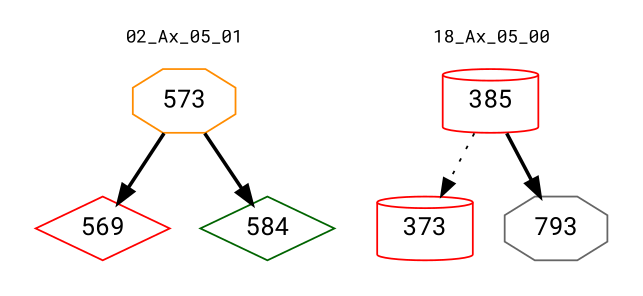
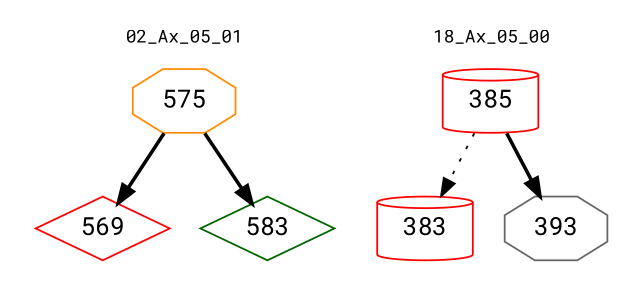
node "573": label "573" -> "575"
node "584": label "584" -> "583"
node "373": label "373" -> "383"
node "793": label "793" -> "393"
